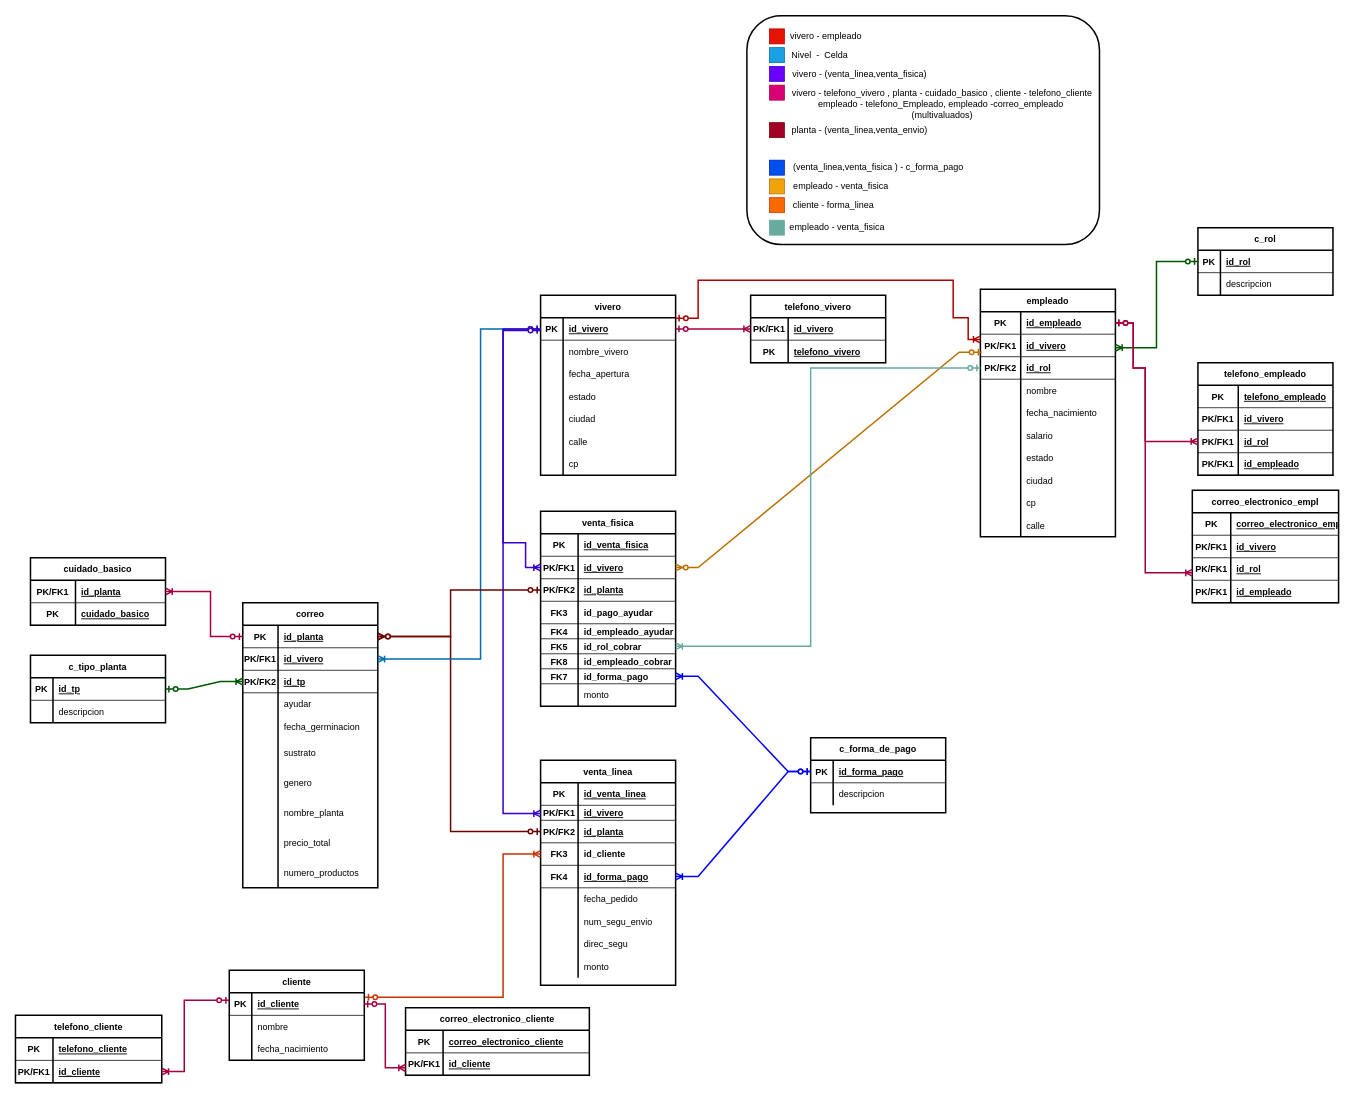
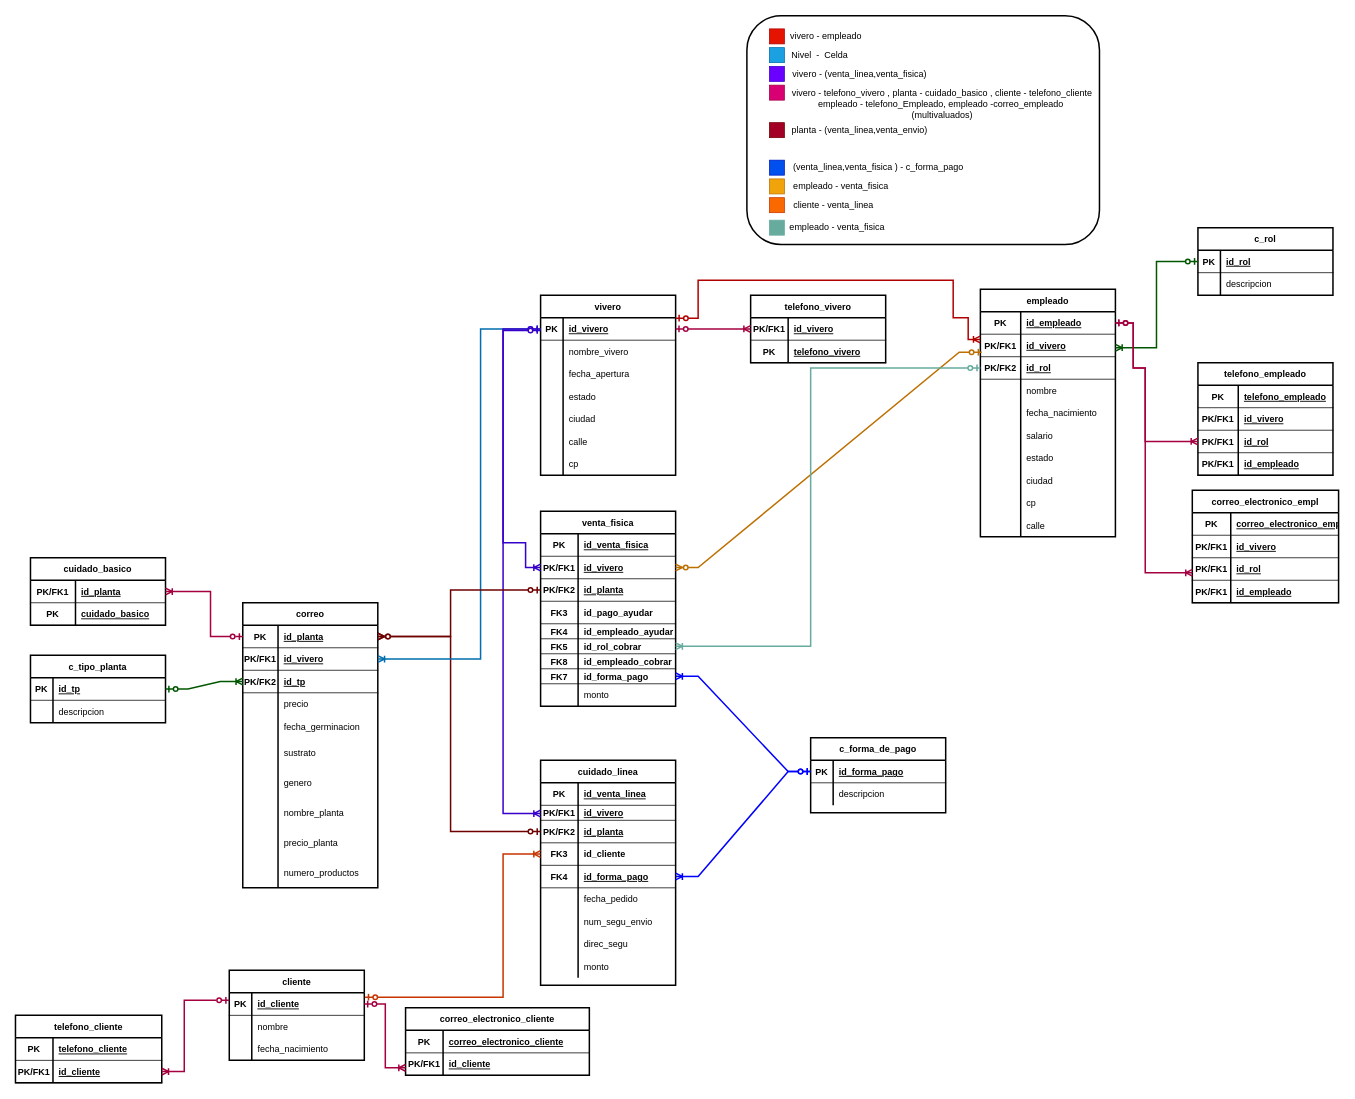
node "cliente - forma_linea": label "cliente - forma_linea" -> "cliente - venta_linea"
node "ayudar": label "ayudar" -> "precio"
node "venta_linea": label "venta_linea" -> "cuidado_linea"
node "precio_total": label "precio_total" -> "precio_planta"
